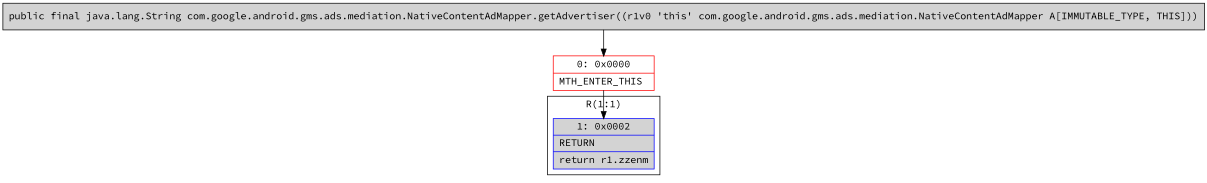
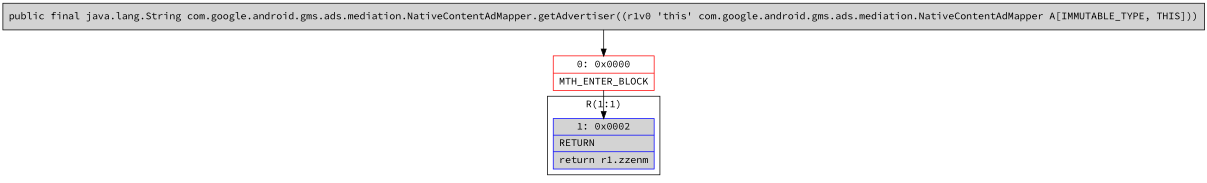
node "0: 0x0000": text "MTH_ENTER_THIS" -> "MTH_ENTER_BLOCK"
